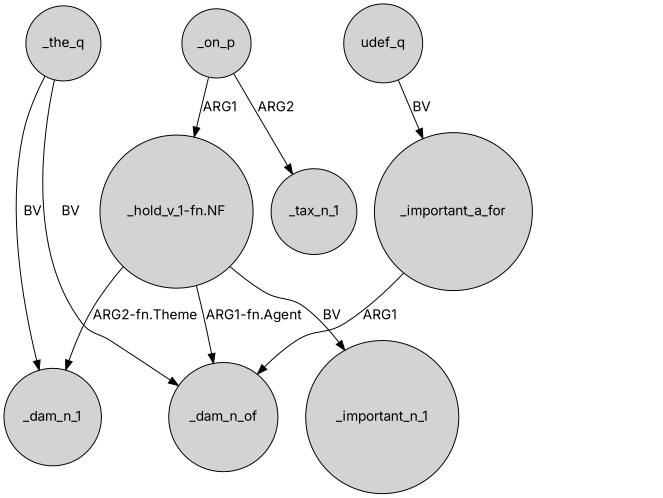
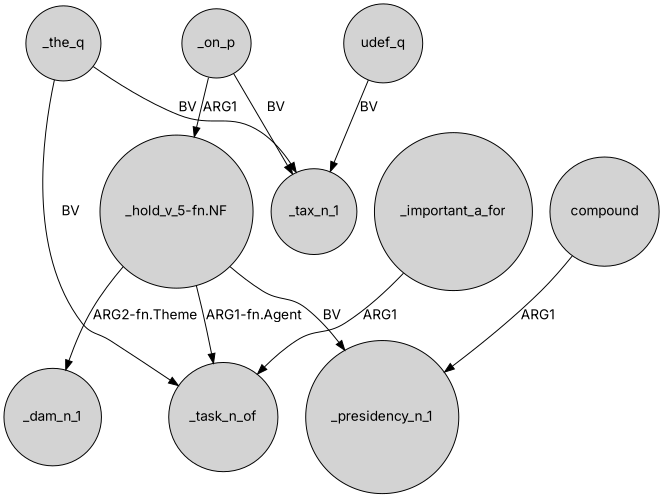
edge "udef_q" -> "_important_a_for": now "udef_q" -> "_tax_n_1"
edge "_on_p" -> "_tax_n_1": label "ARG2" -> "BV"
node "_hold_v_1-fn.NF": label "_hold_v_1-fn.NF" -> "_hold_v_5-fn.NF"
node "compound": added
edge "_the_q" -> "_dam_n_1": now "_the_q" -> "_tax_n_1"
node "_dam_n_of": label "_dam_n_of" -> "_task_n_of"
node "_important_n_1": label "_important_n_1" -> "_presidency_n_1"
